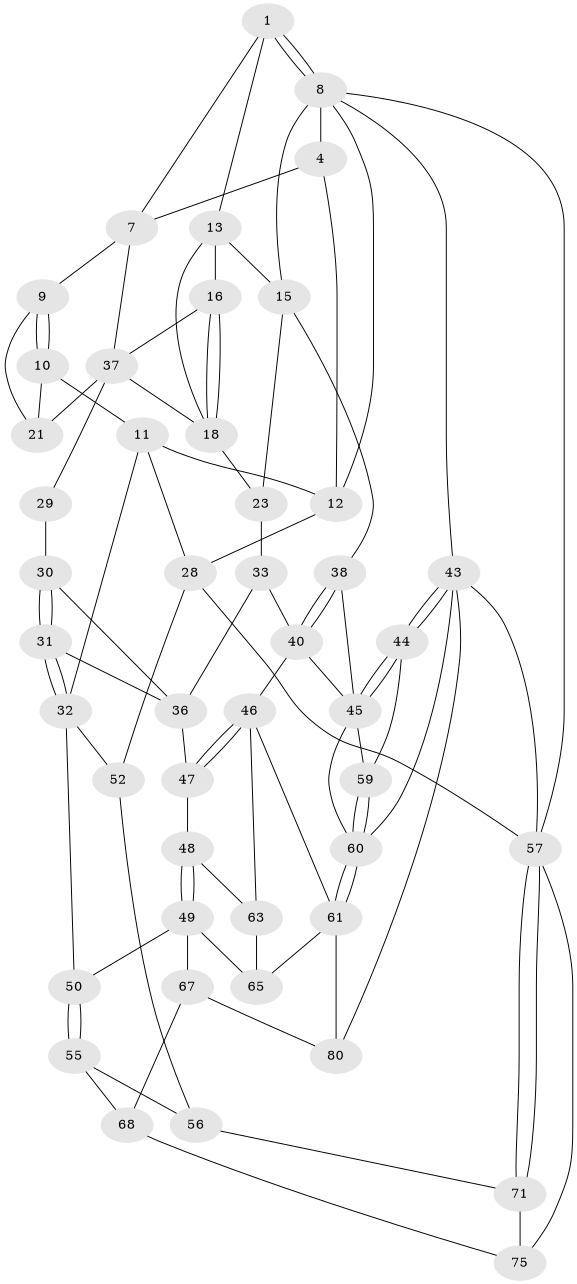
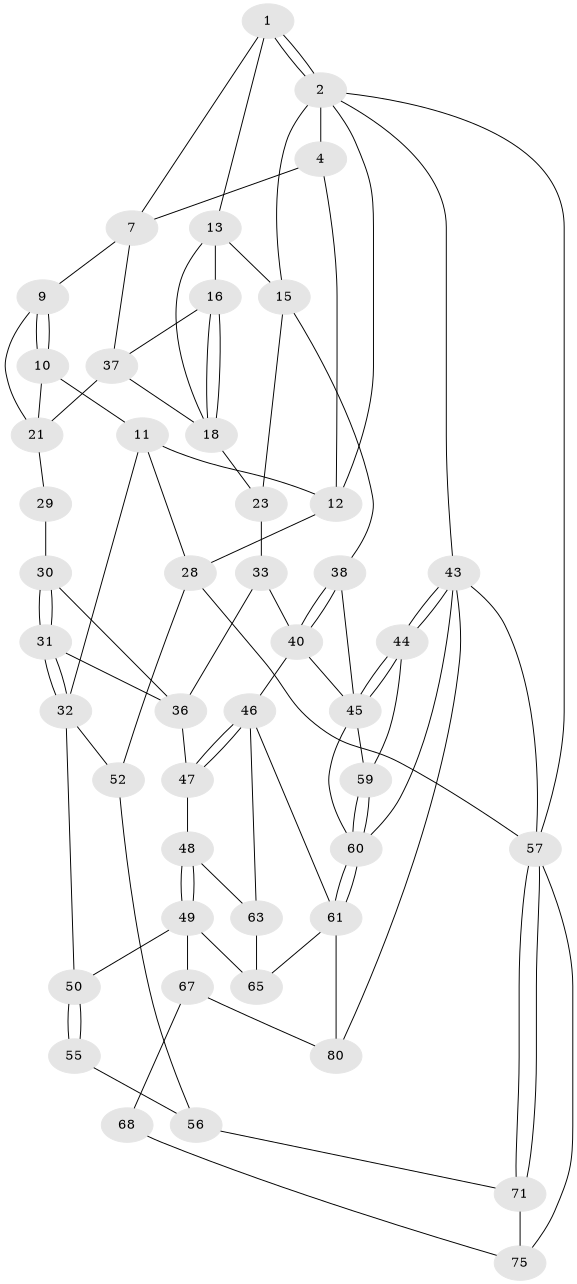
node "8": label "8" -> "2"
edge "37" -- "29": now "21" -- "29"
edge "55" -- "68": removed
